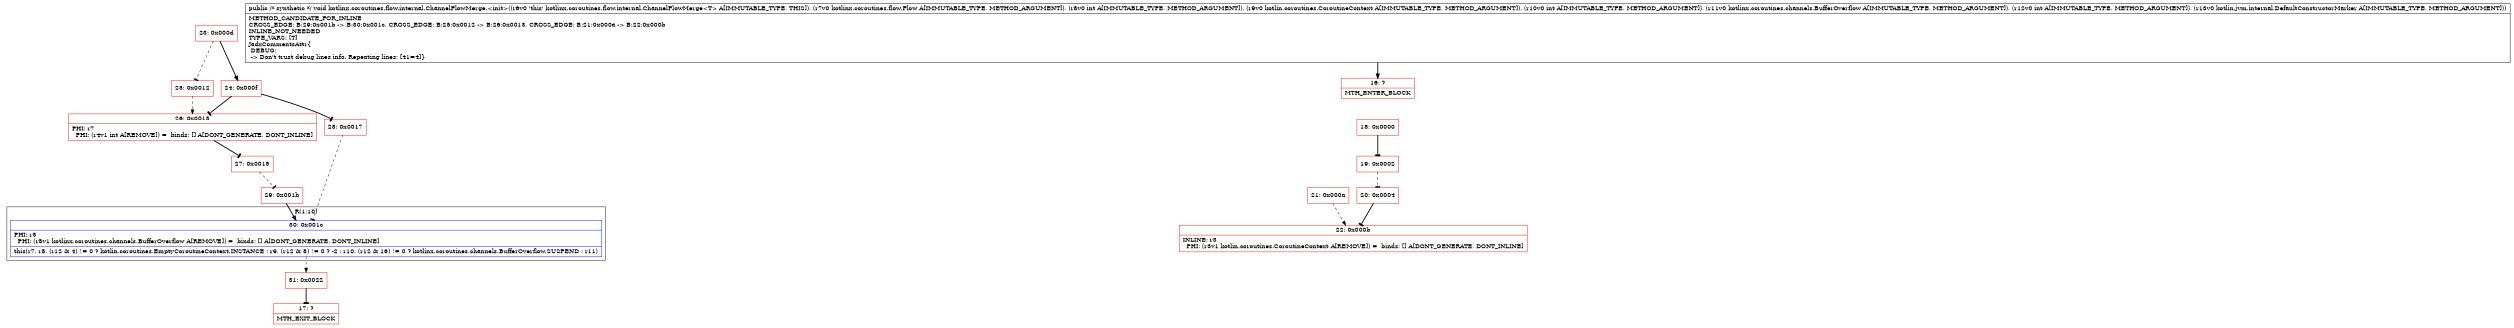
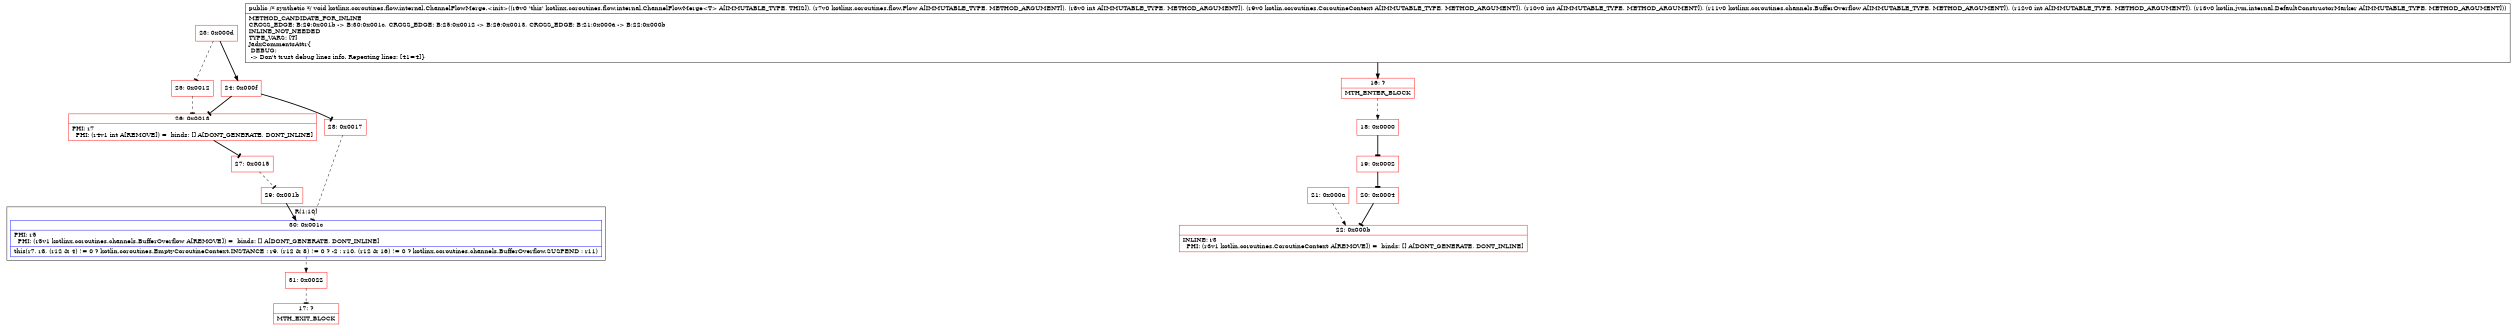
edge "25: 0x0012" -> "26: 0x0013": arrowhead normal -> tee
edge "16: ?" -> "18: 0x0000": added
edge "19: 0x0002" -> "20: 0x0004": style dashed -> bold
edge "31: 0x0022" -> "17: ?": style bold -> dashed
